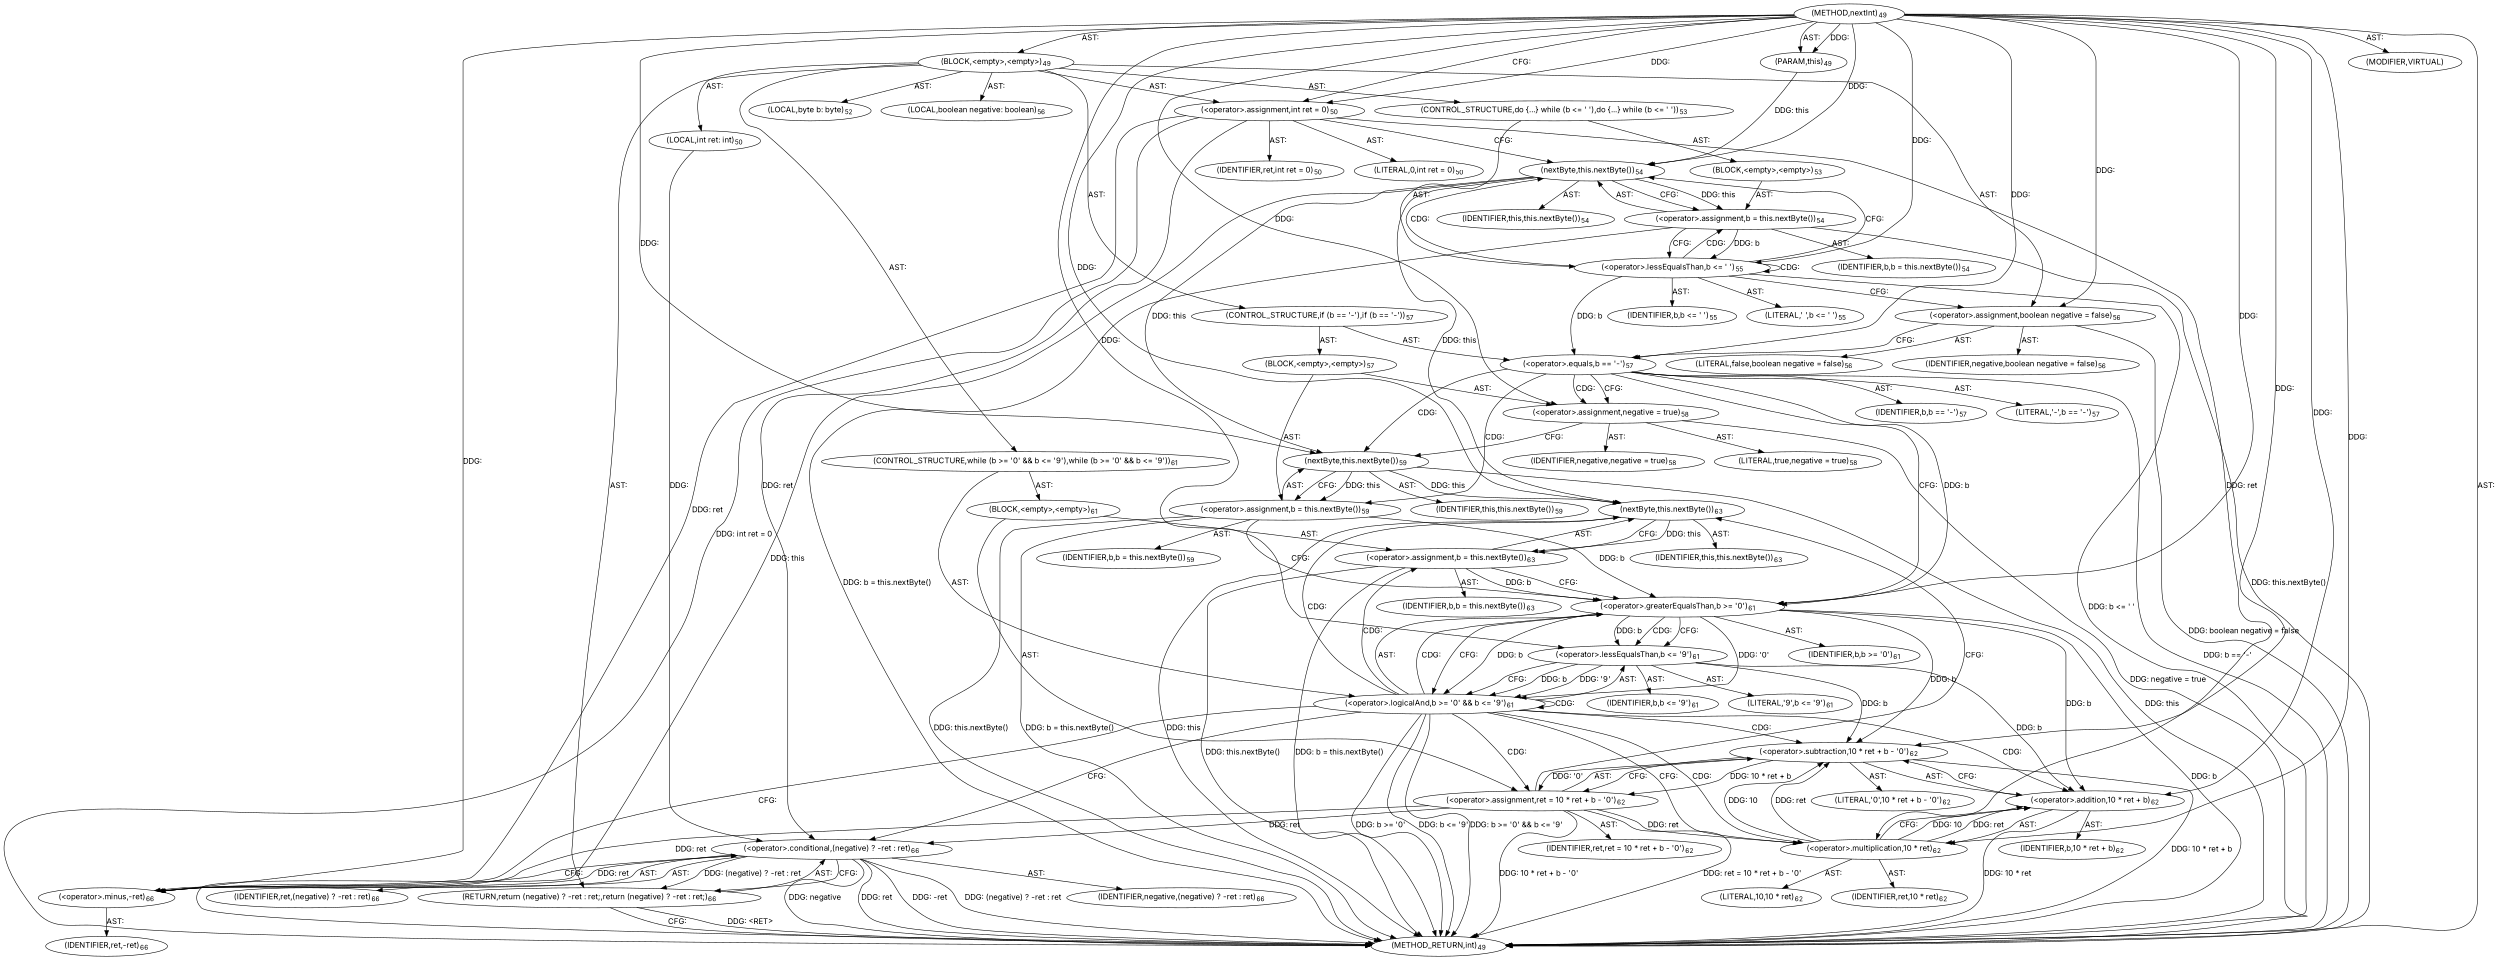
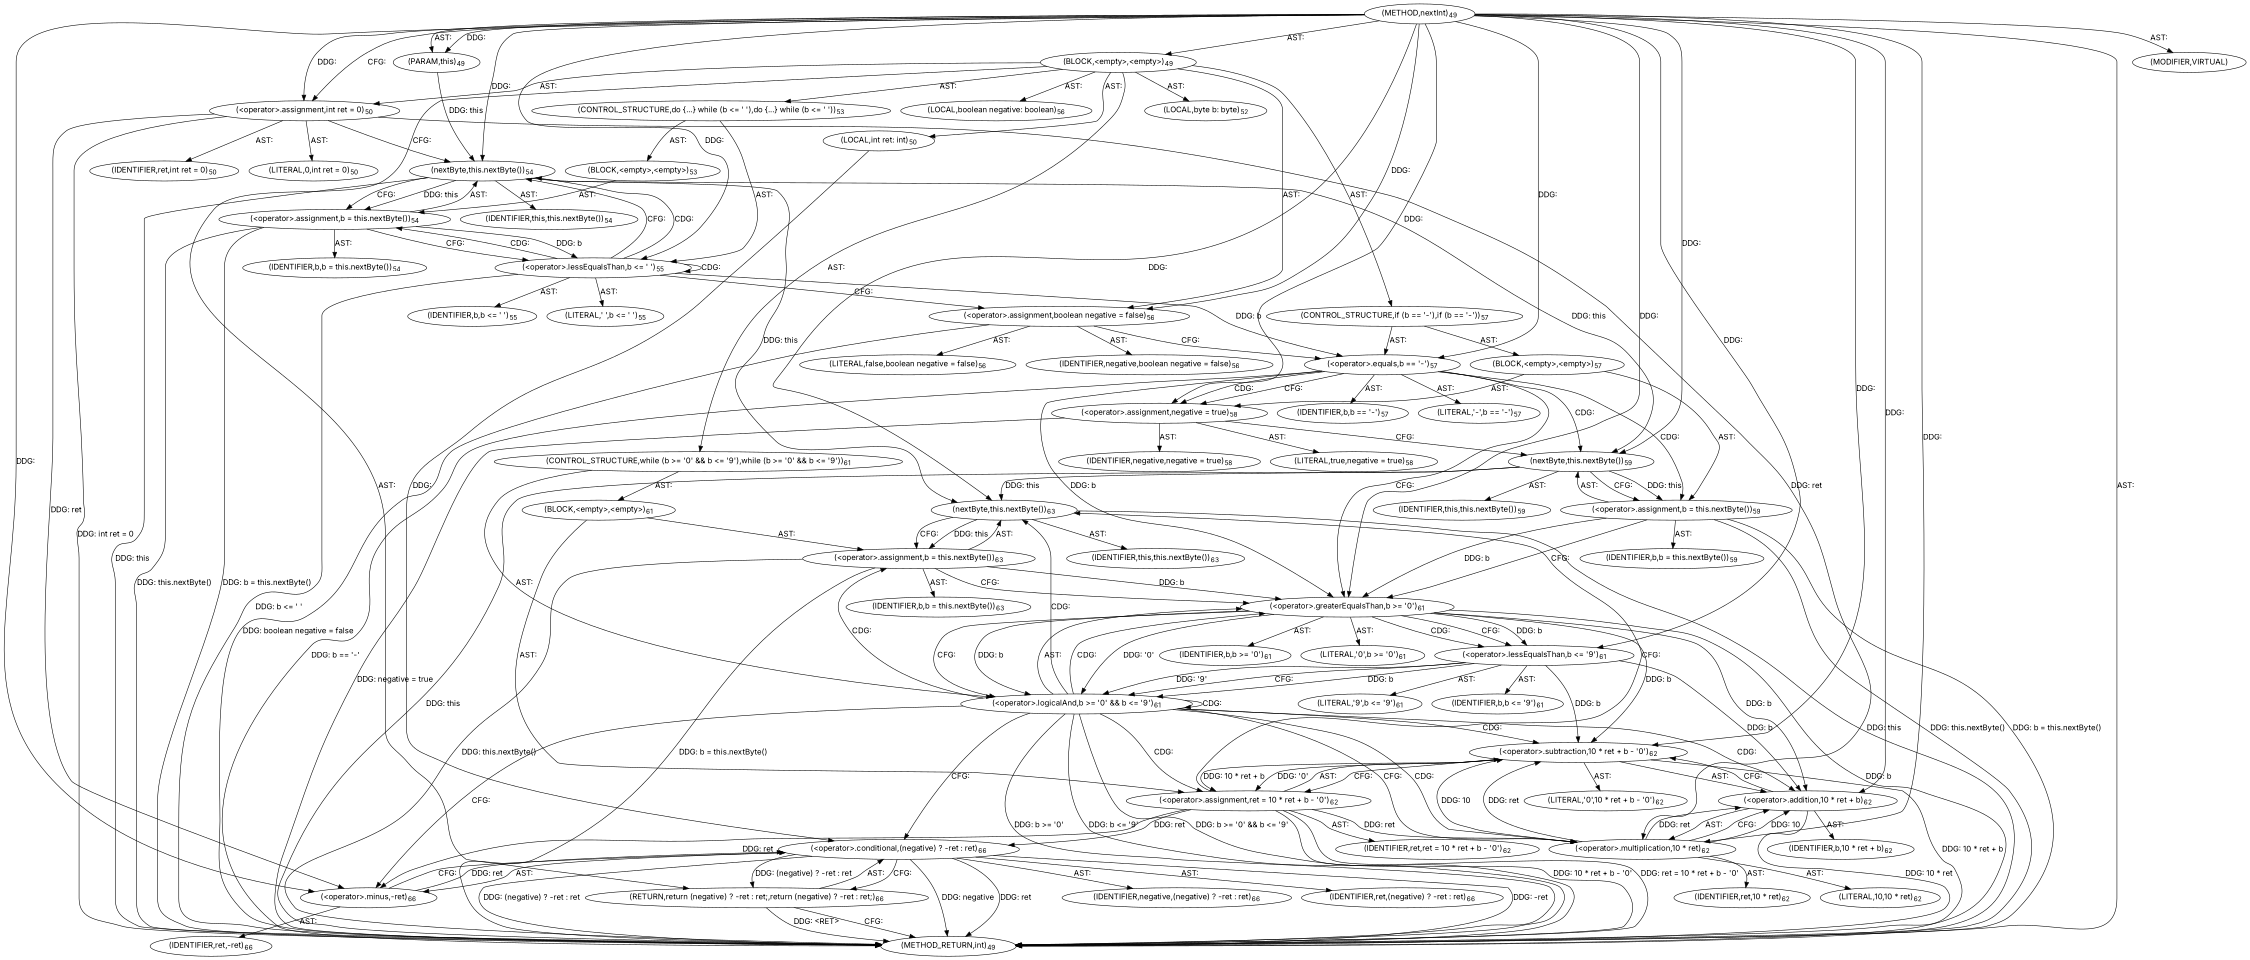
edge "(<operator>.assignment,int ret = 0)" -> "(<operator>.conditional,(negative) ? -ret : ret)": removed, label "DDG: ret"
node "(LITERAL,'0',b >= '0')": added
edge "(<operator>.logicalAnd,b >= '0' && b <= '9')" -> "(<operator>.lessEqualsThan,b <= '9')": removed, label "AST:"
